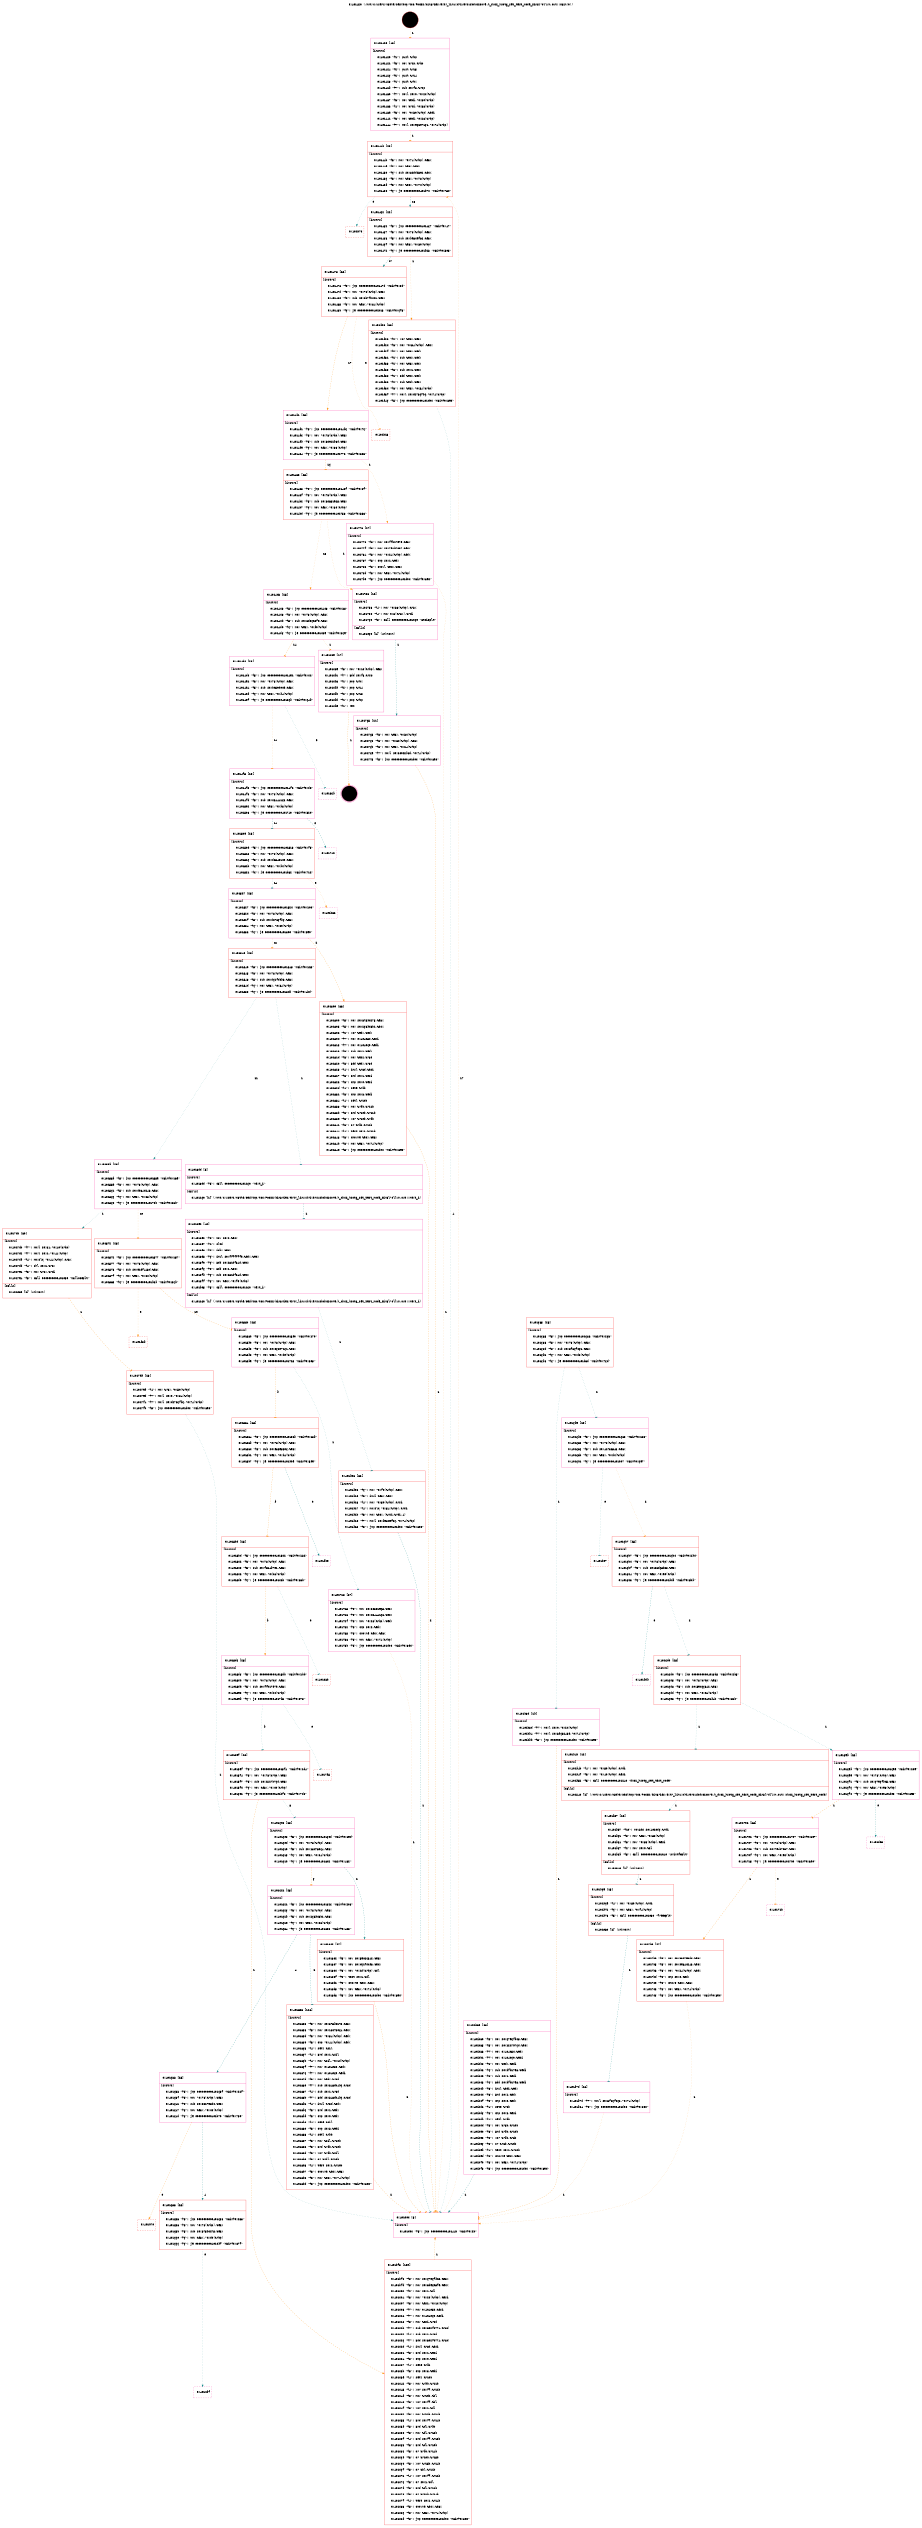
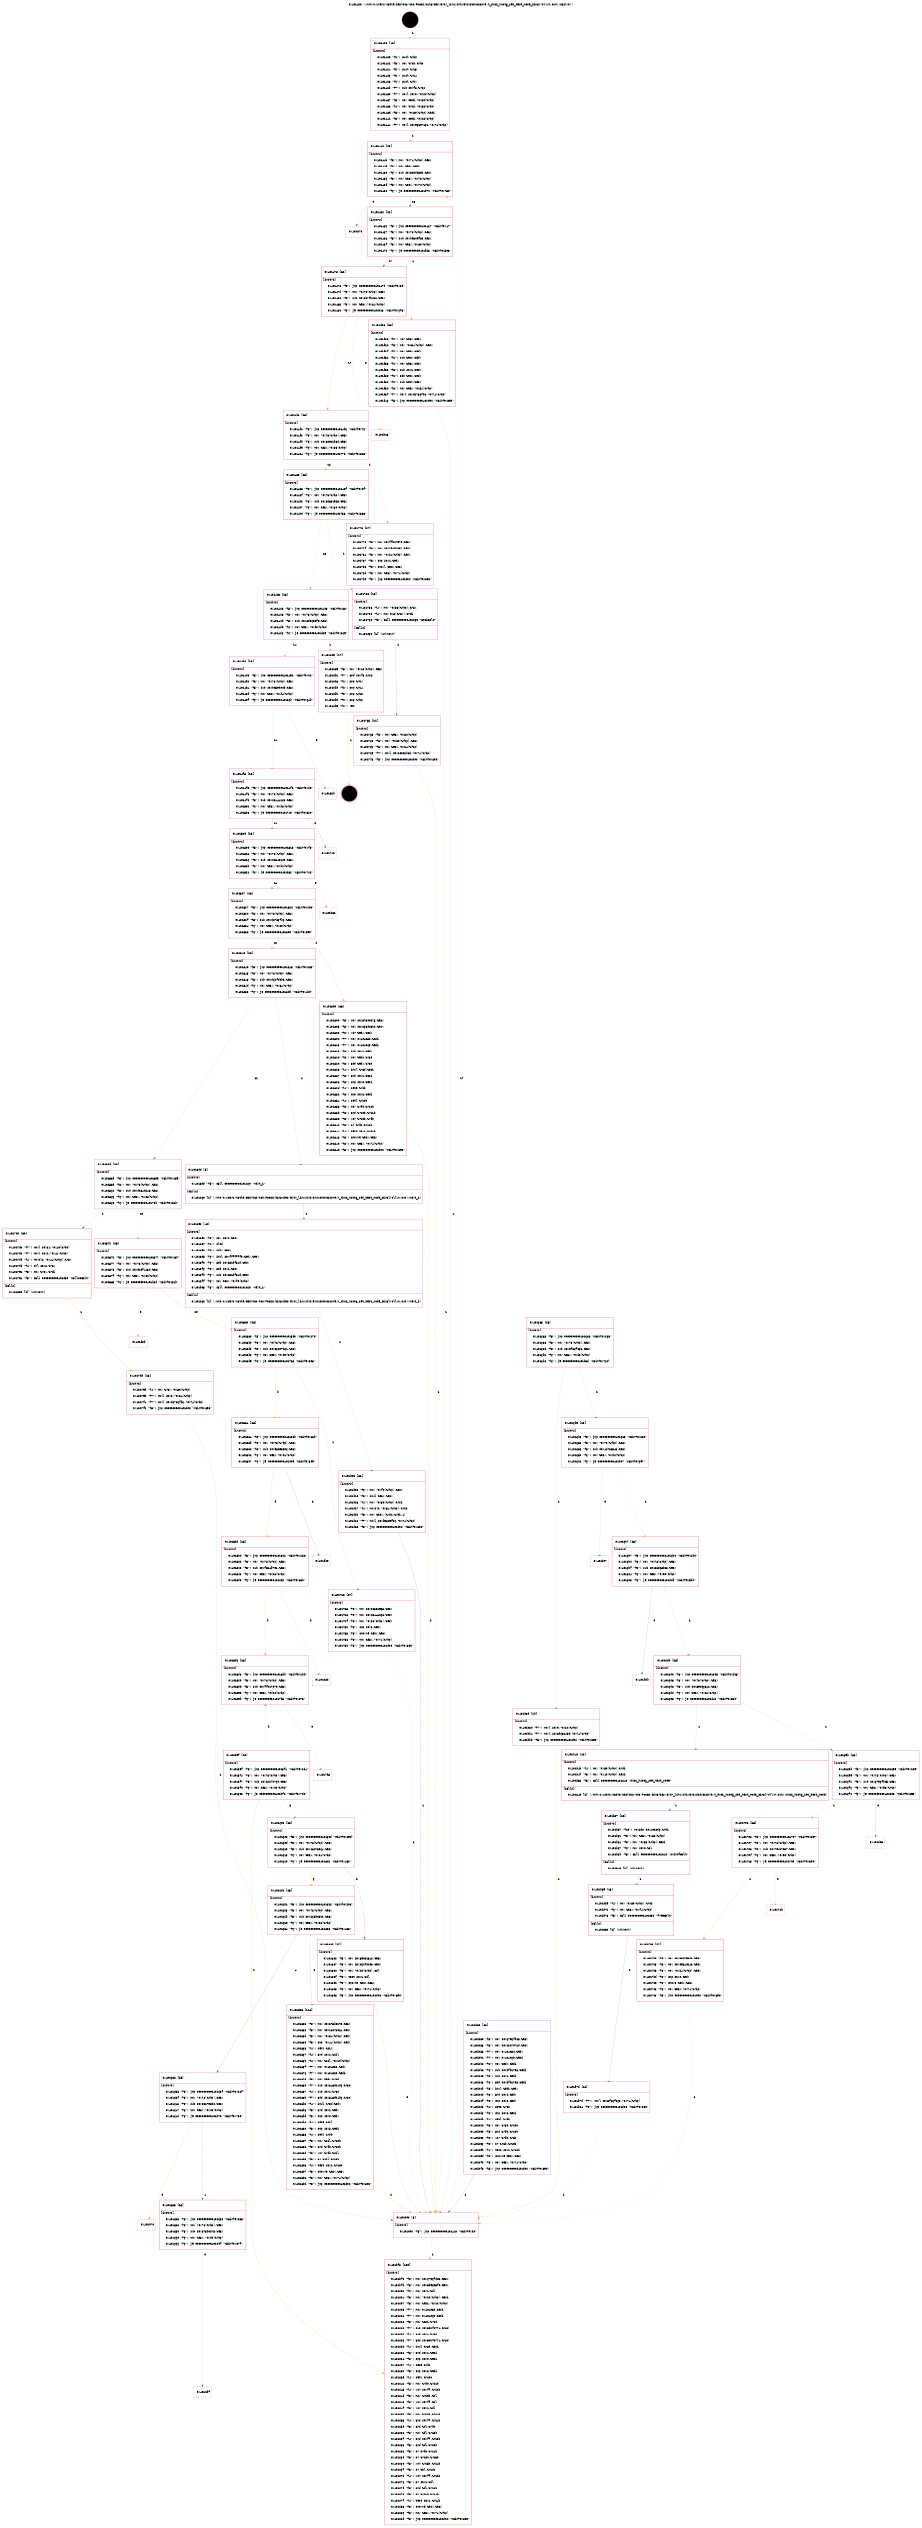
edge "0x4015d6 [25]" -> "0x4015ef [25]": reversed
edge "0x401bf8 [150]" -> "0x401d0c [5]": reversed
